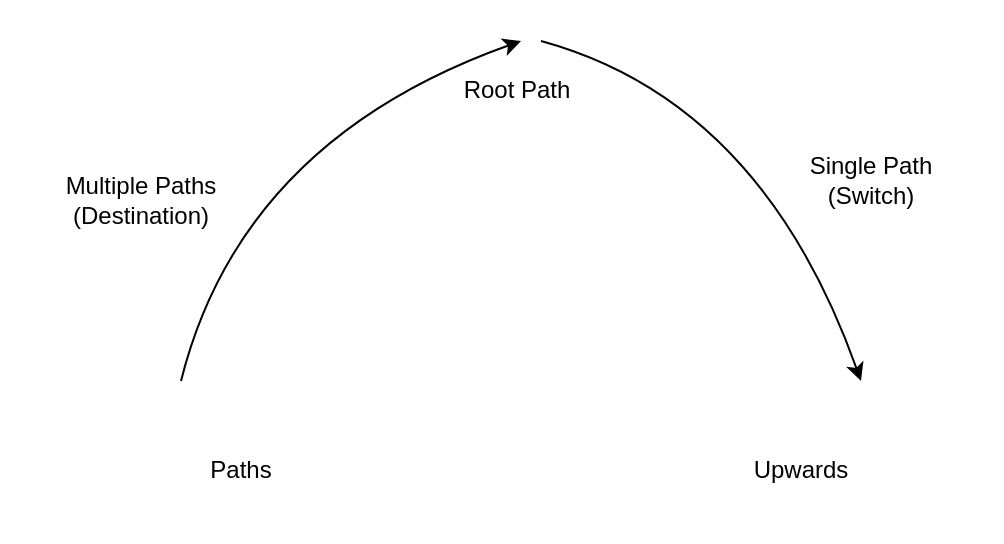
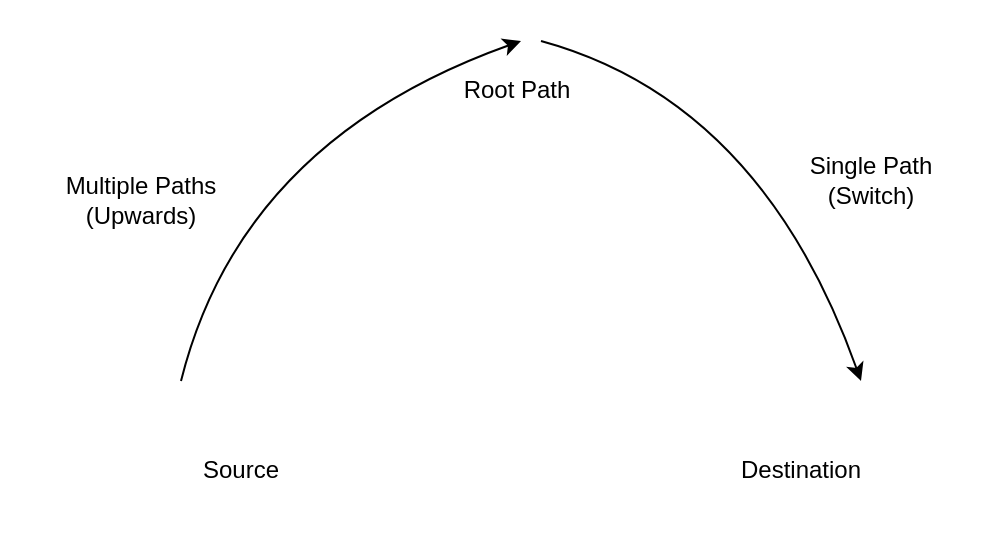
node "Multiple Paths (Destination)": label "Multiple Paths (Destination)" -> "Multiple Paths (Upwards)"
node "Paths": label "Paths" -> "Source"
node "Upwards": label "Upwards" -> "Destination"
